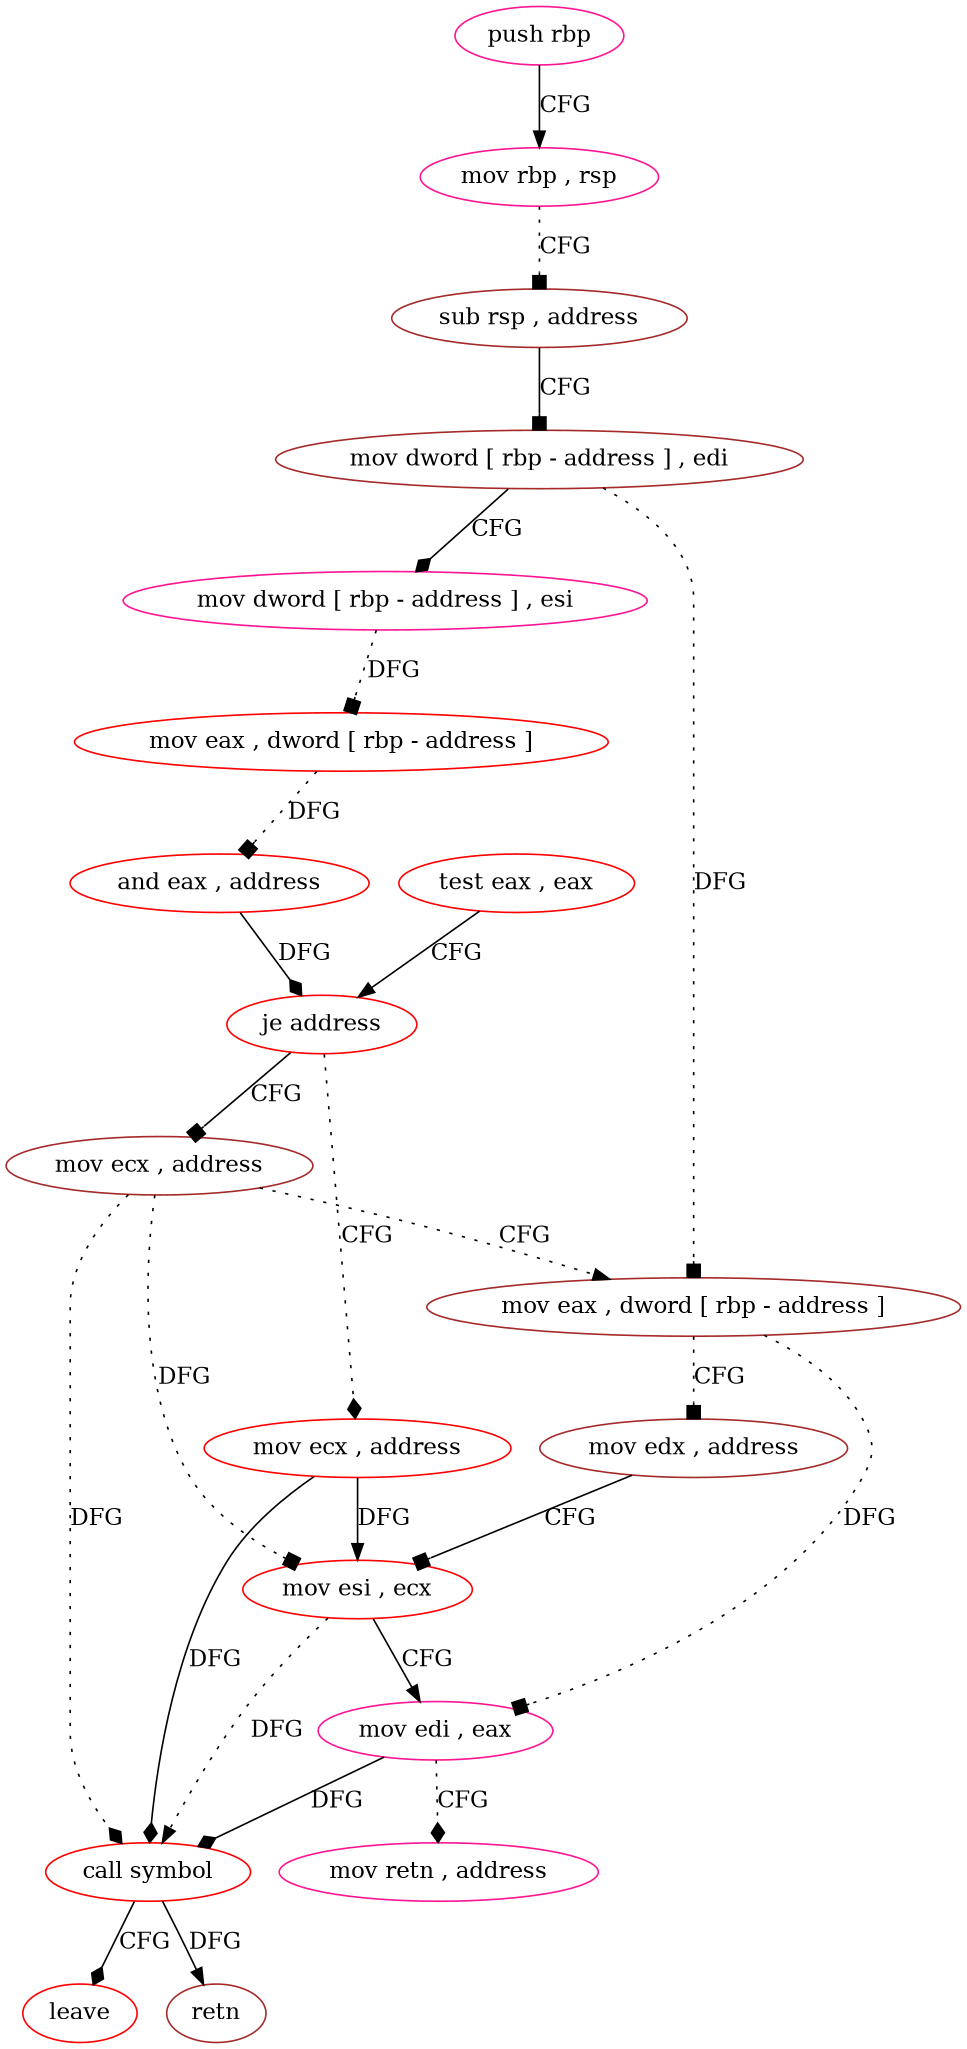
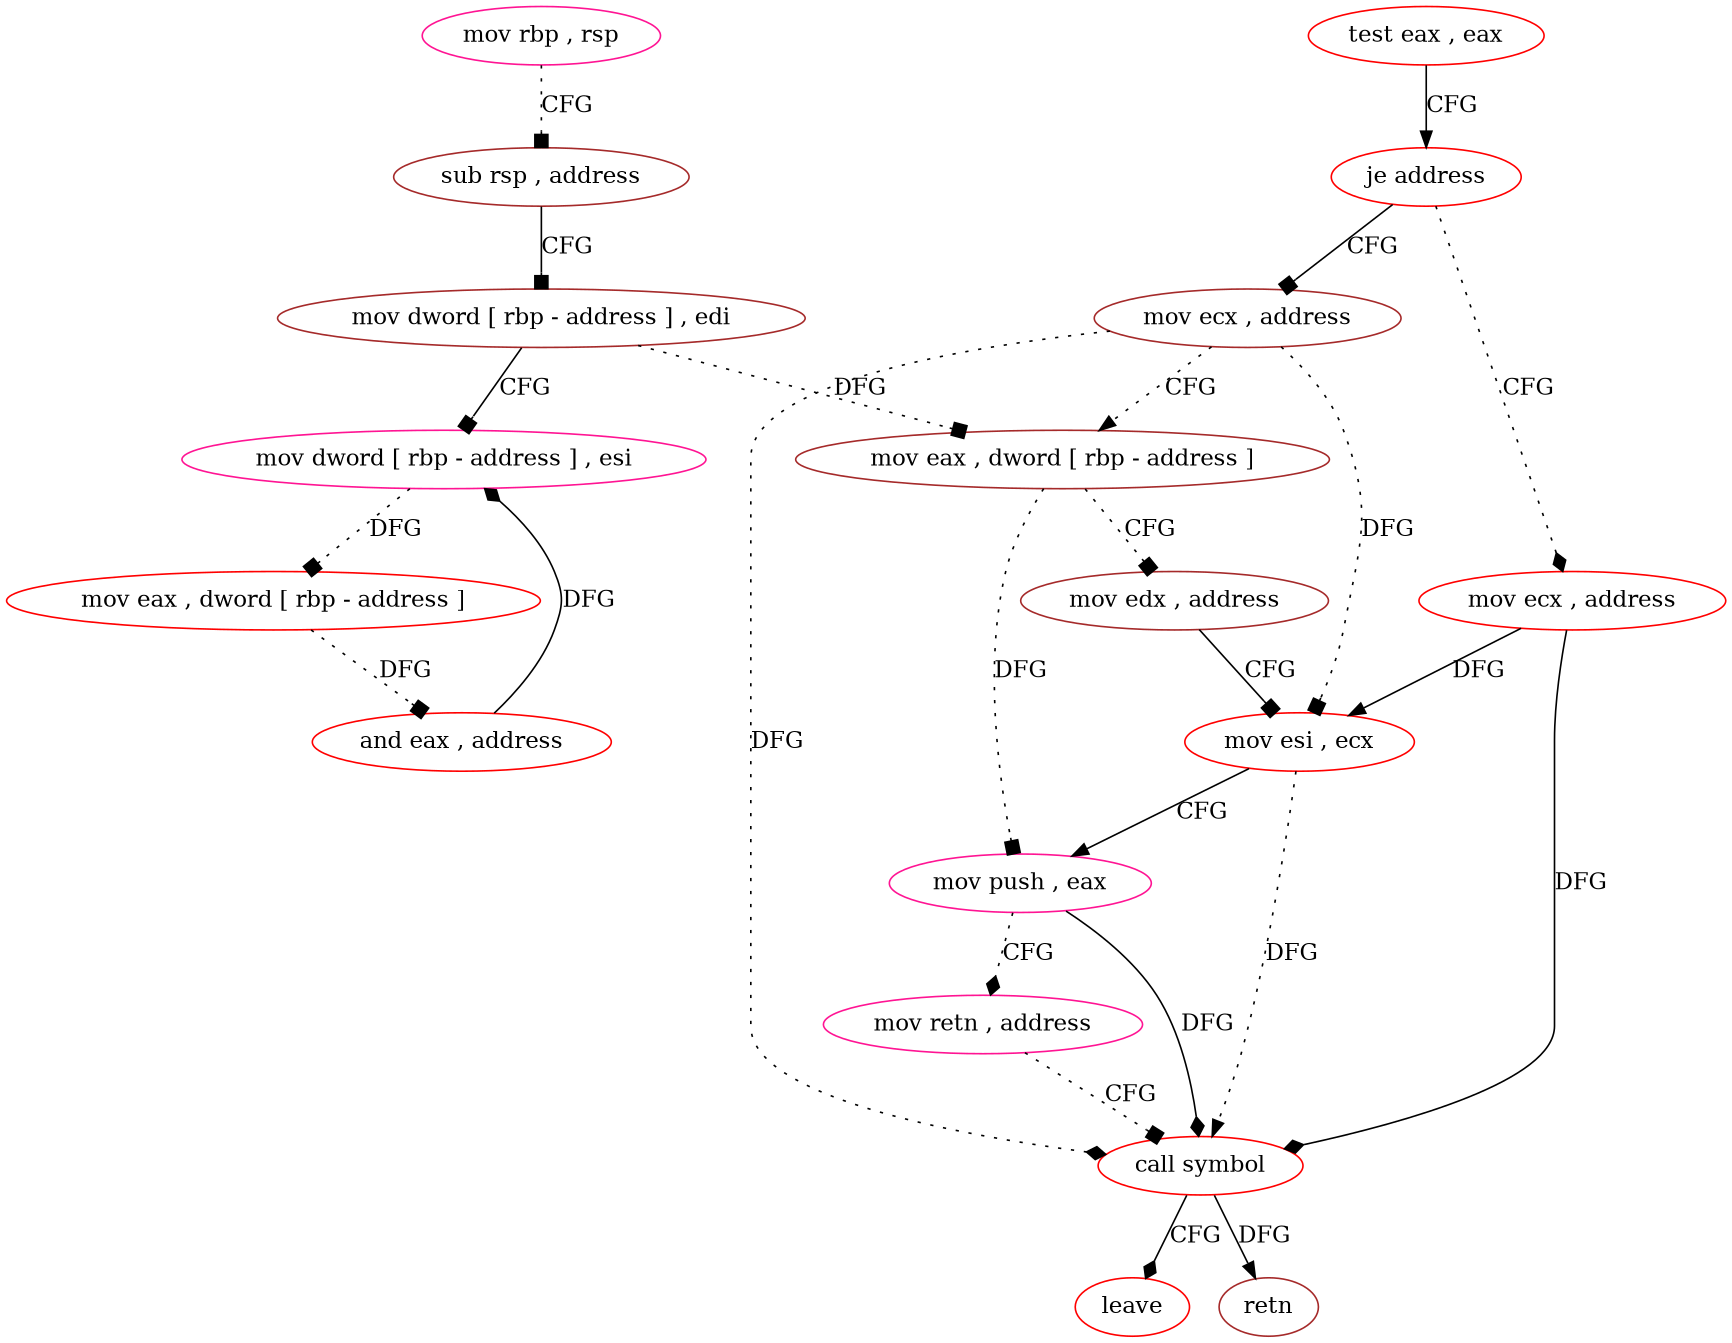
node "push rbp": removed
edge "mov dword [ rbp - address ] , edi" -> "mov dword [ rbp - address ] , esi": arrowhead diamond -> box
edge "and eax , address" -> "je address": now "and eax , address" -> "mov dword [ rbp - address ] , esi"
edge "mov retn , address" -> "call symbol": added, label "CFG"
node "mov edi , eax": label "mov edi , eax" -> "mov push , eax"
